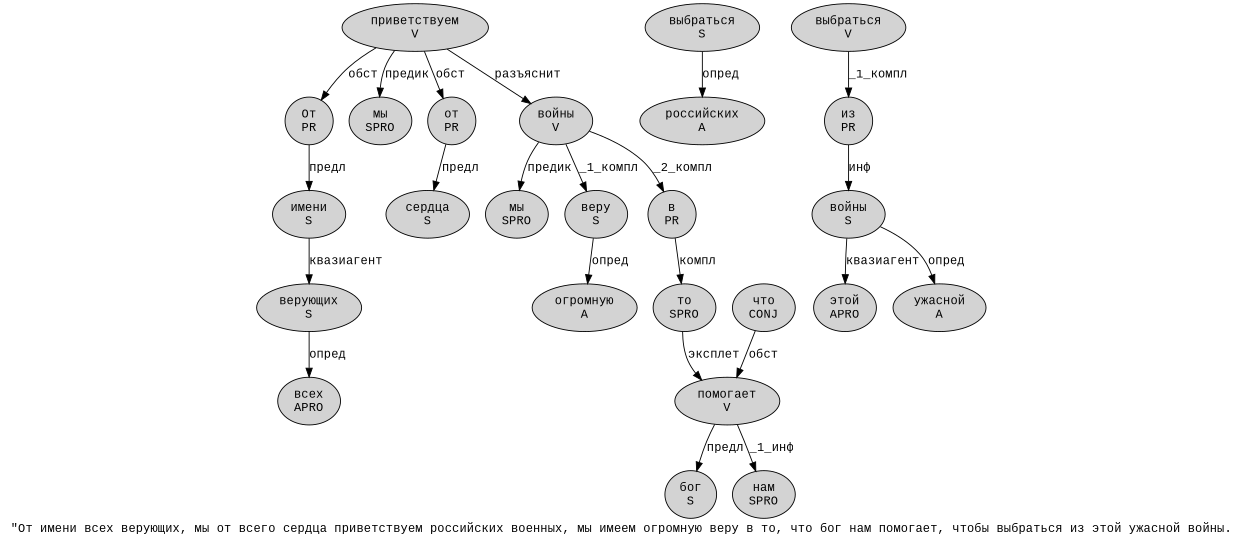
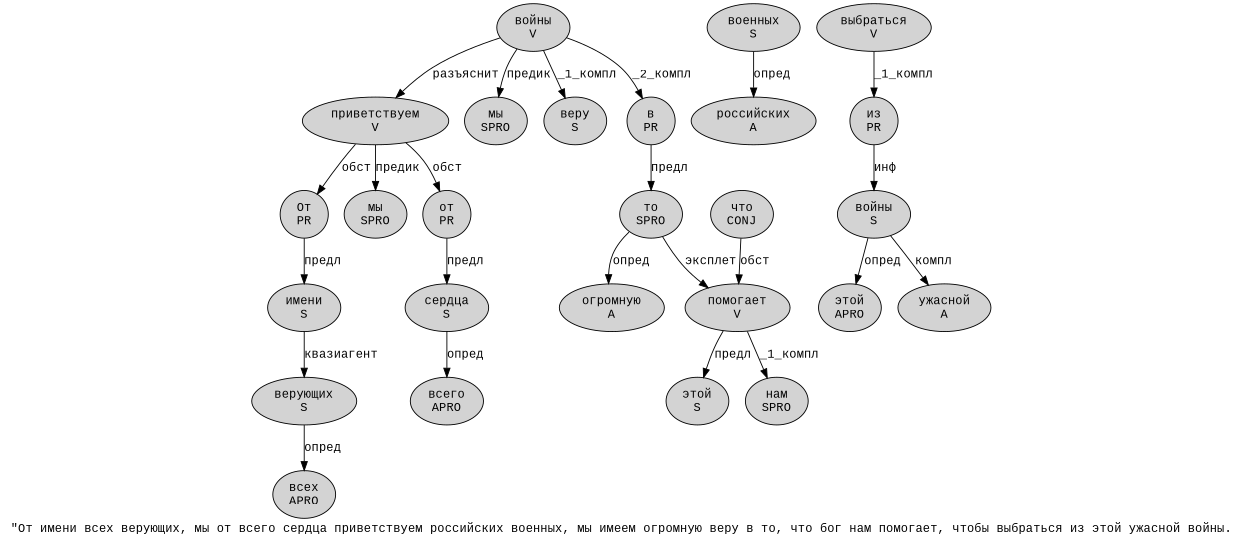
node "выбраться S": label "выбраться S" -> "военных S"
edge "приветствуем V" -> "войны V": reversed
edge "веру S" -> "огромную A": now "то SPRO" -> "огромную A"
edge "в PR" -> "то SPRO": label "компл" -> "предл"
edge "войны S" -> "этой APRO": label "квазиагент" -> "опред"
edge "войны S" -> "ужасной A": label "опред" -> "компл"
node "всего APRO": added
edge "помогает V" -> "нам SPRO": label "_1_инф" -> "_1_компл"
node "бог S": label "бог S" -> "этой S"
